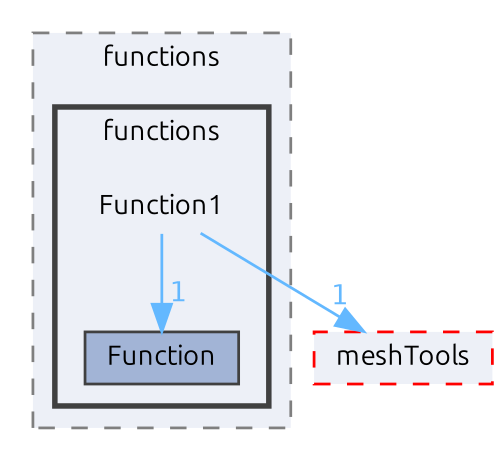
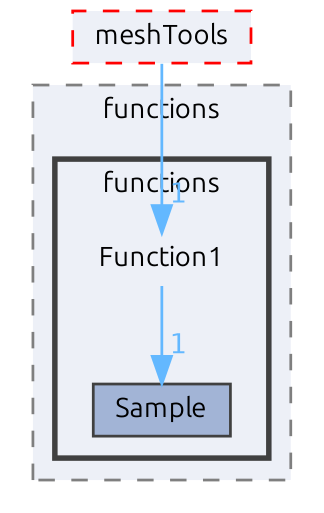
edge "Function1" -> "meshTools": reversed
node "Function": label "Function" -> "Sample"
